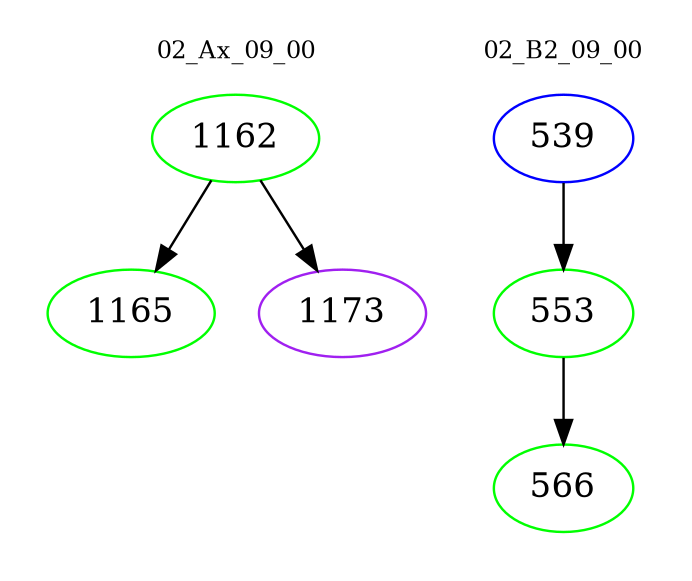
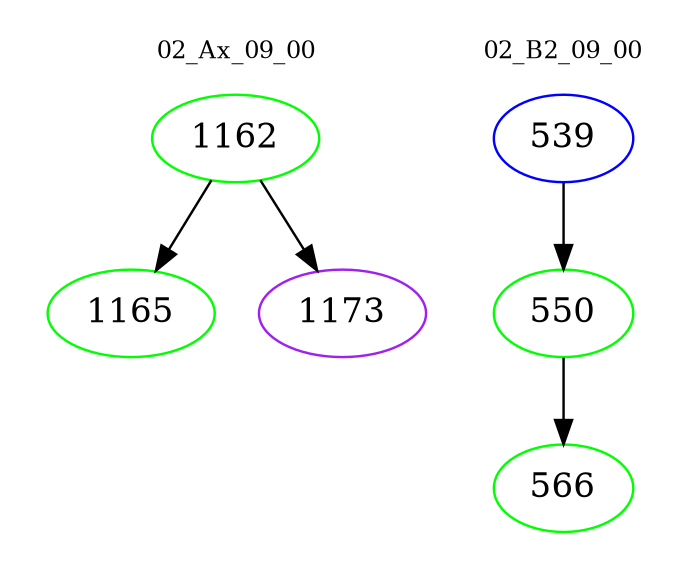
node "553": label "553" -> "550"
